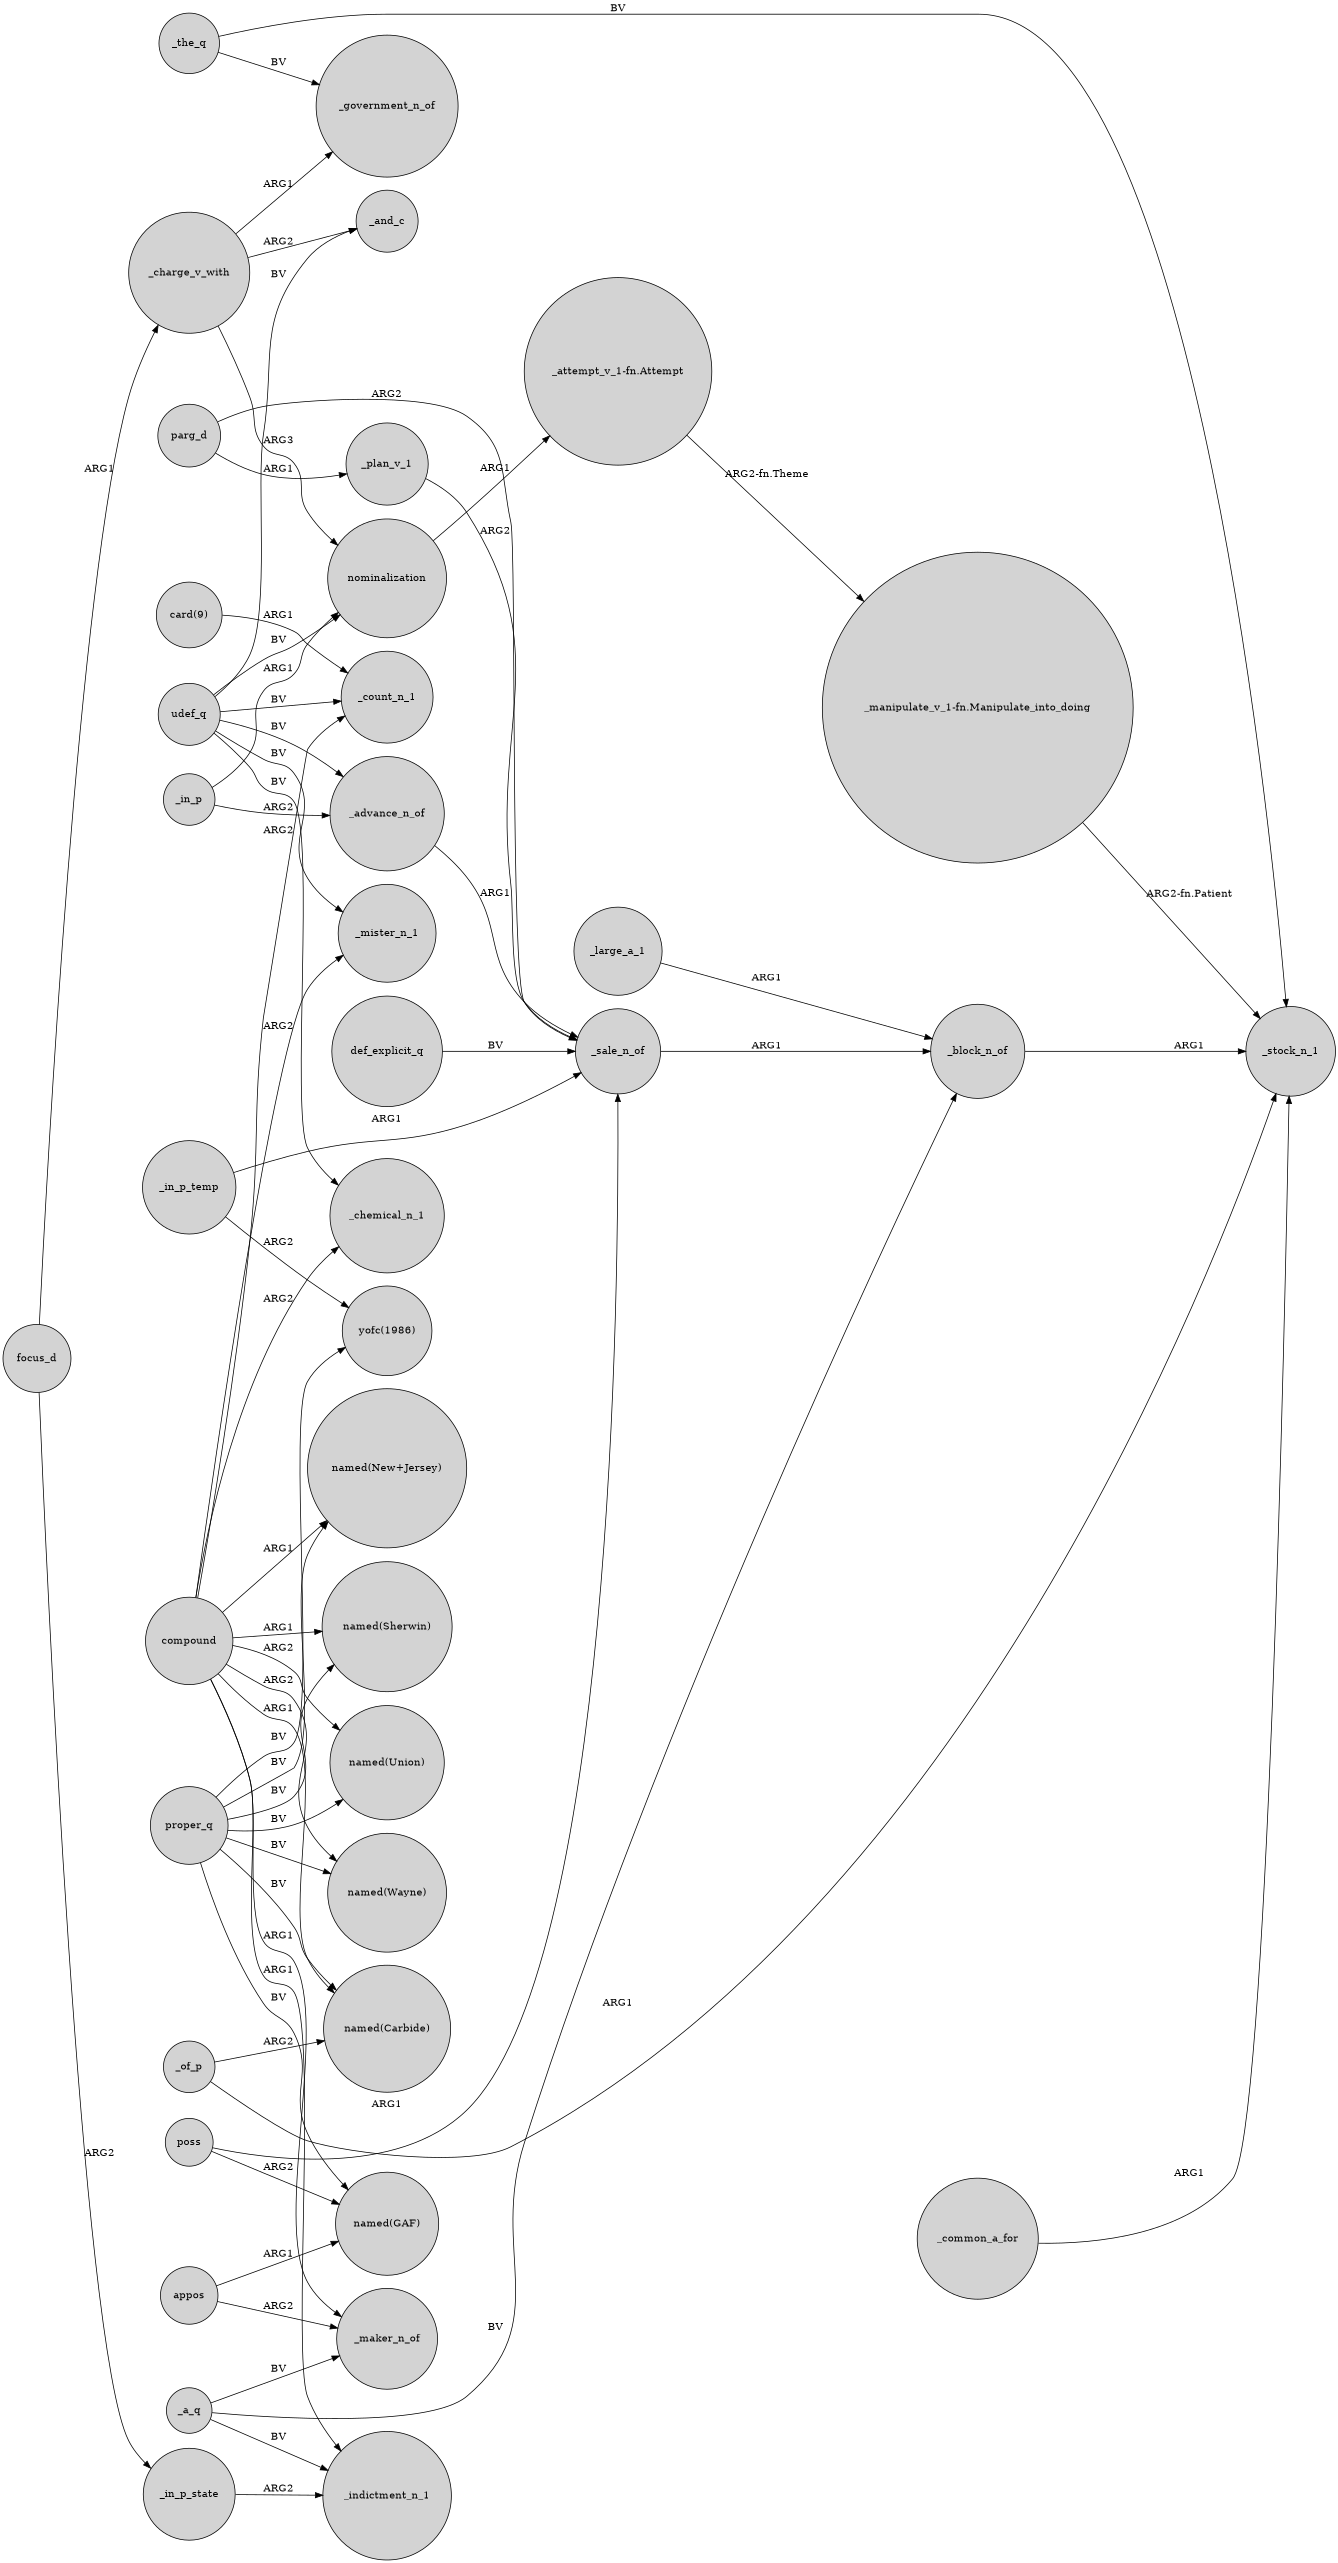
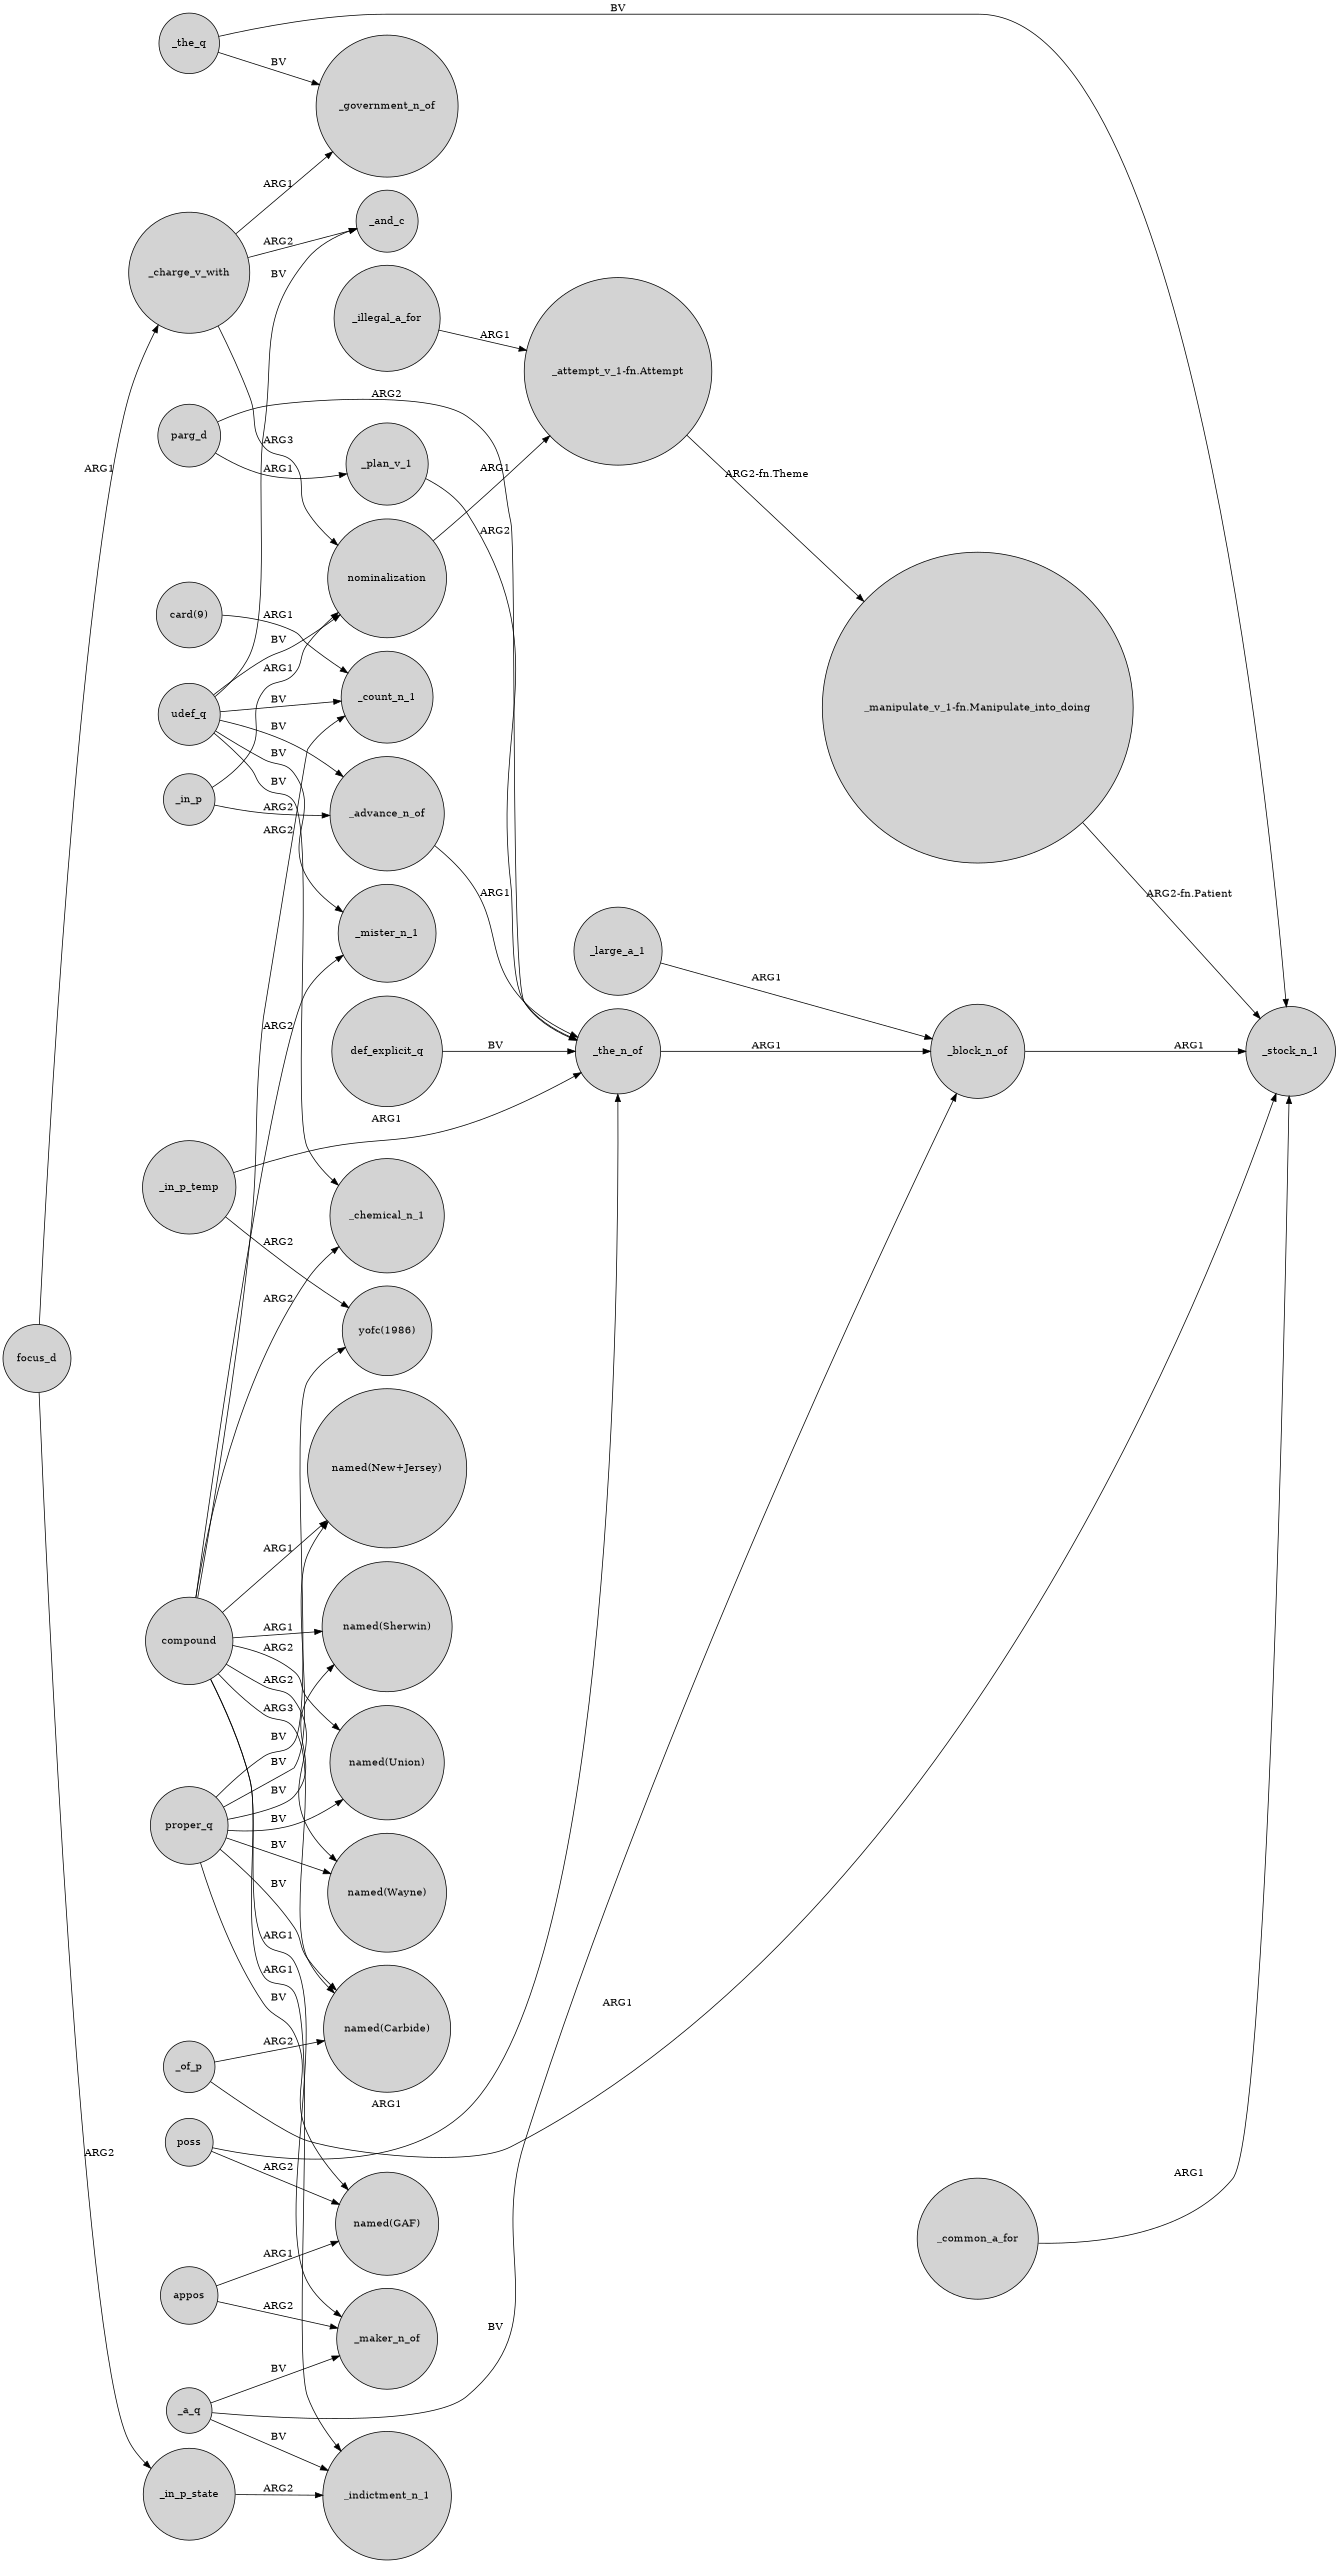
node "_illegal_a_for": added
node "_sale_n_of": label "_sale_n_of" -> "_the_n_of"
edge "compound" -> "named(Carbide)": label "ARG1" -> "ARG3"
